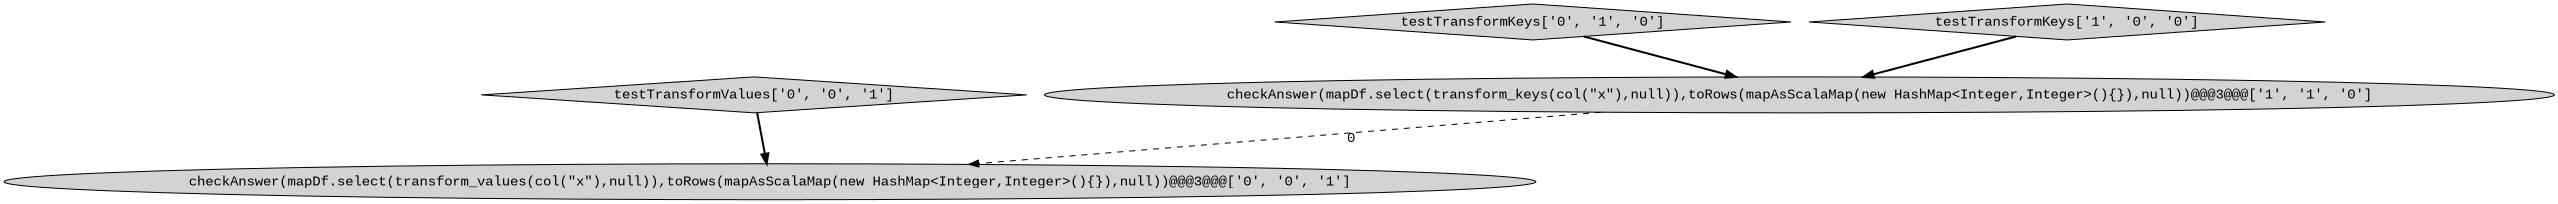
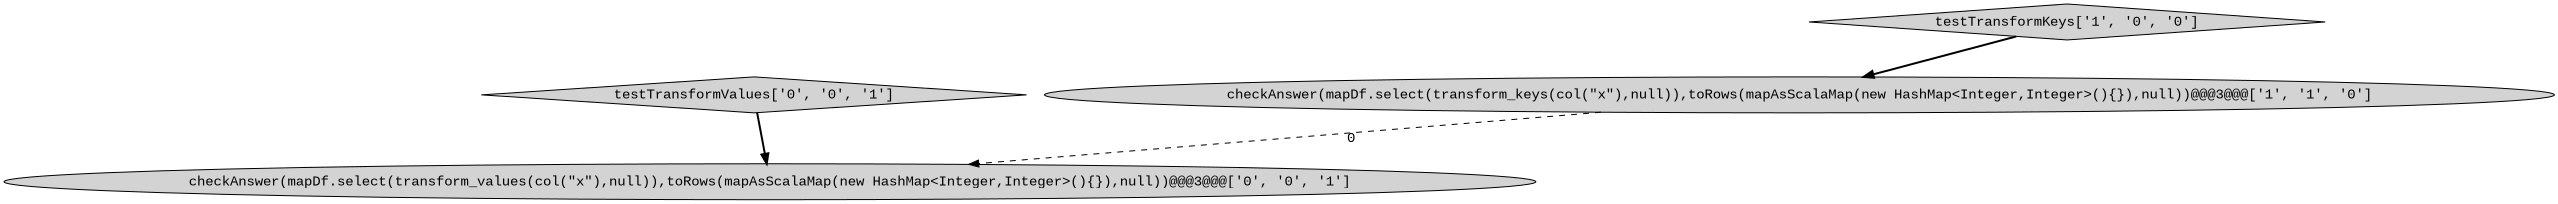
node "testTransformKeys['0', '1', '0']": removed
